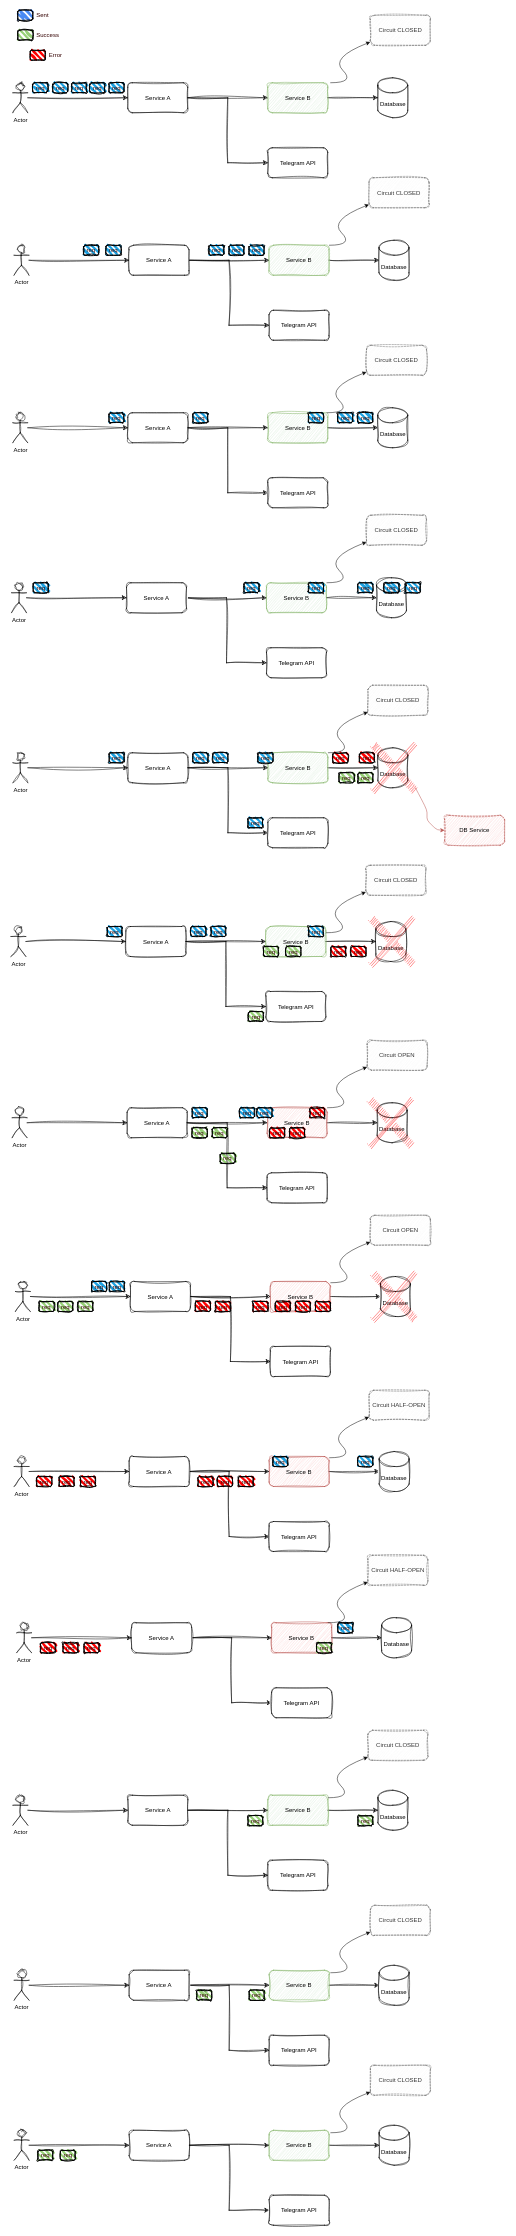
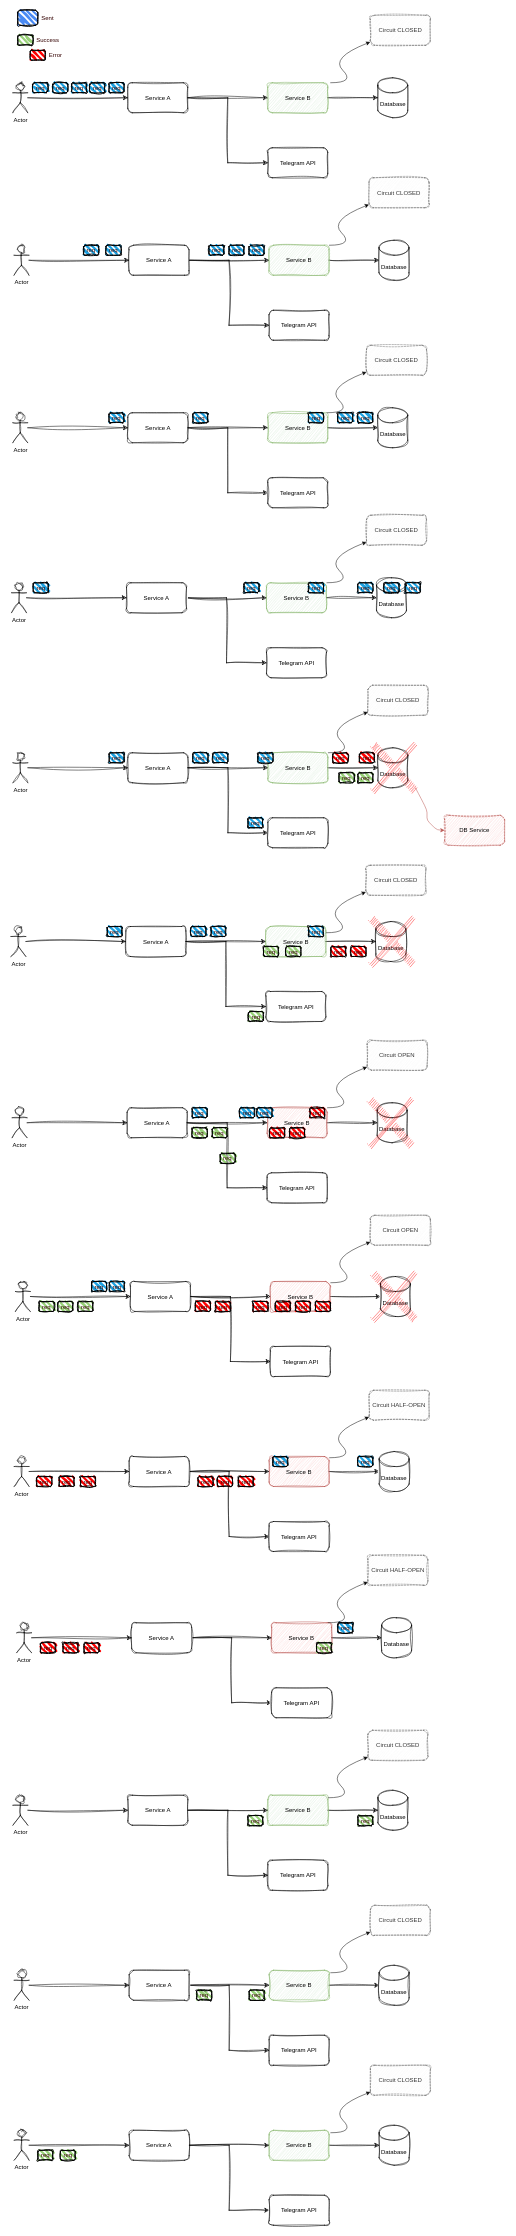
node "Sent": size 15x10 -> 20x15
node "Success": moved (25, 35) -> (25, 40)
